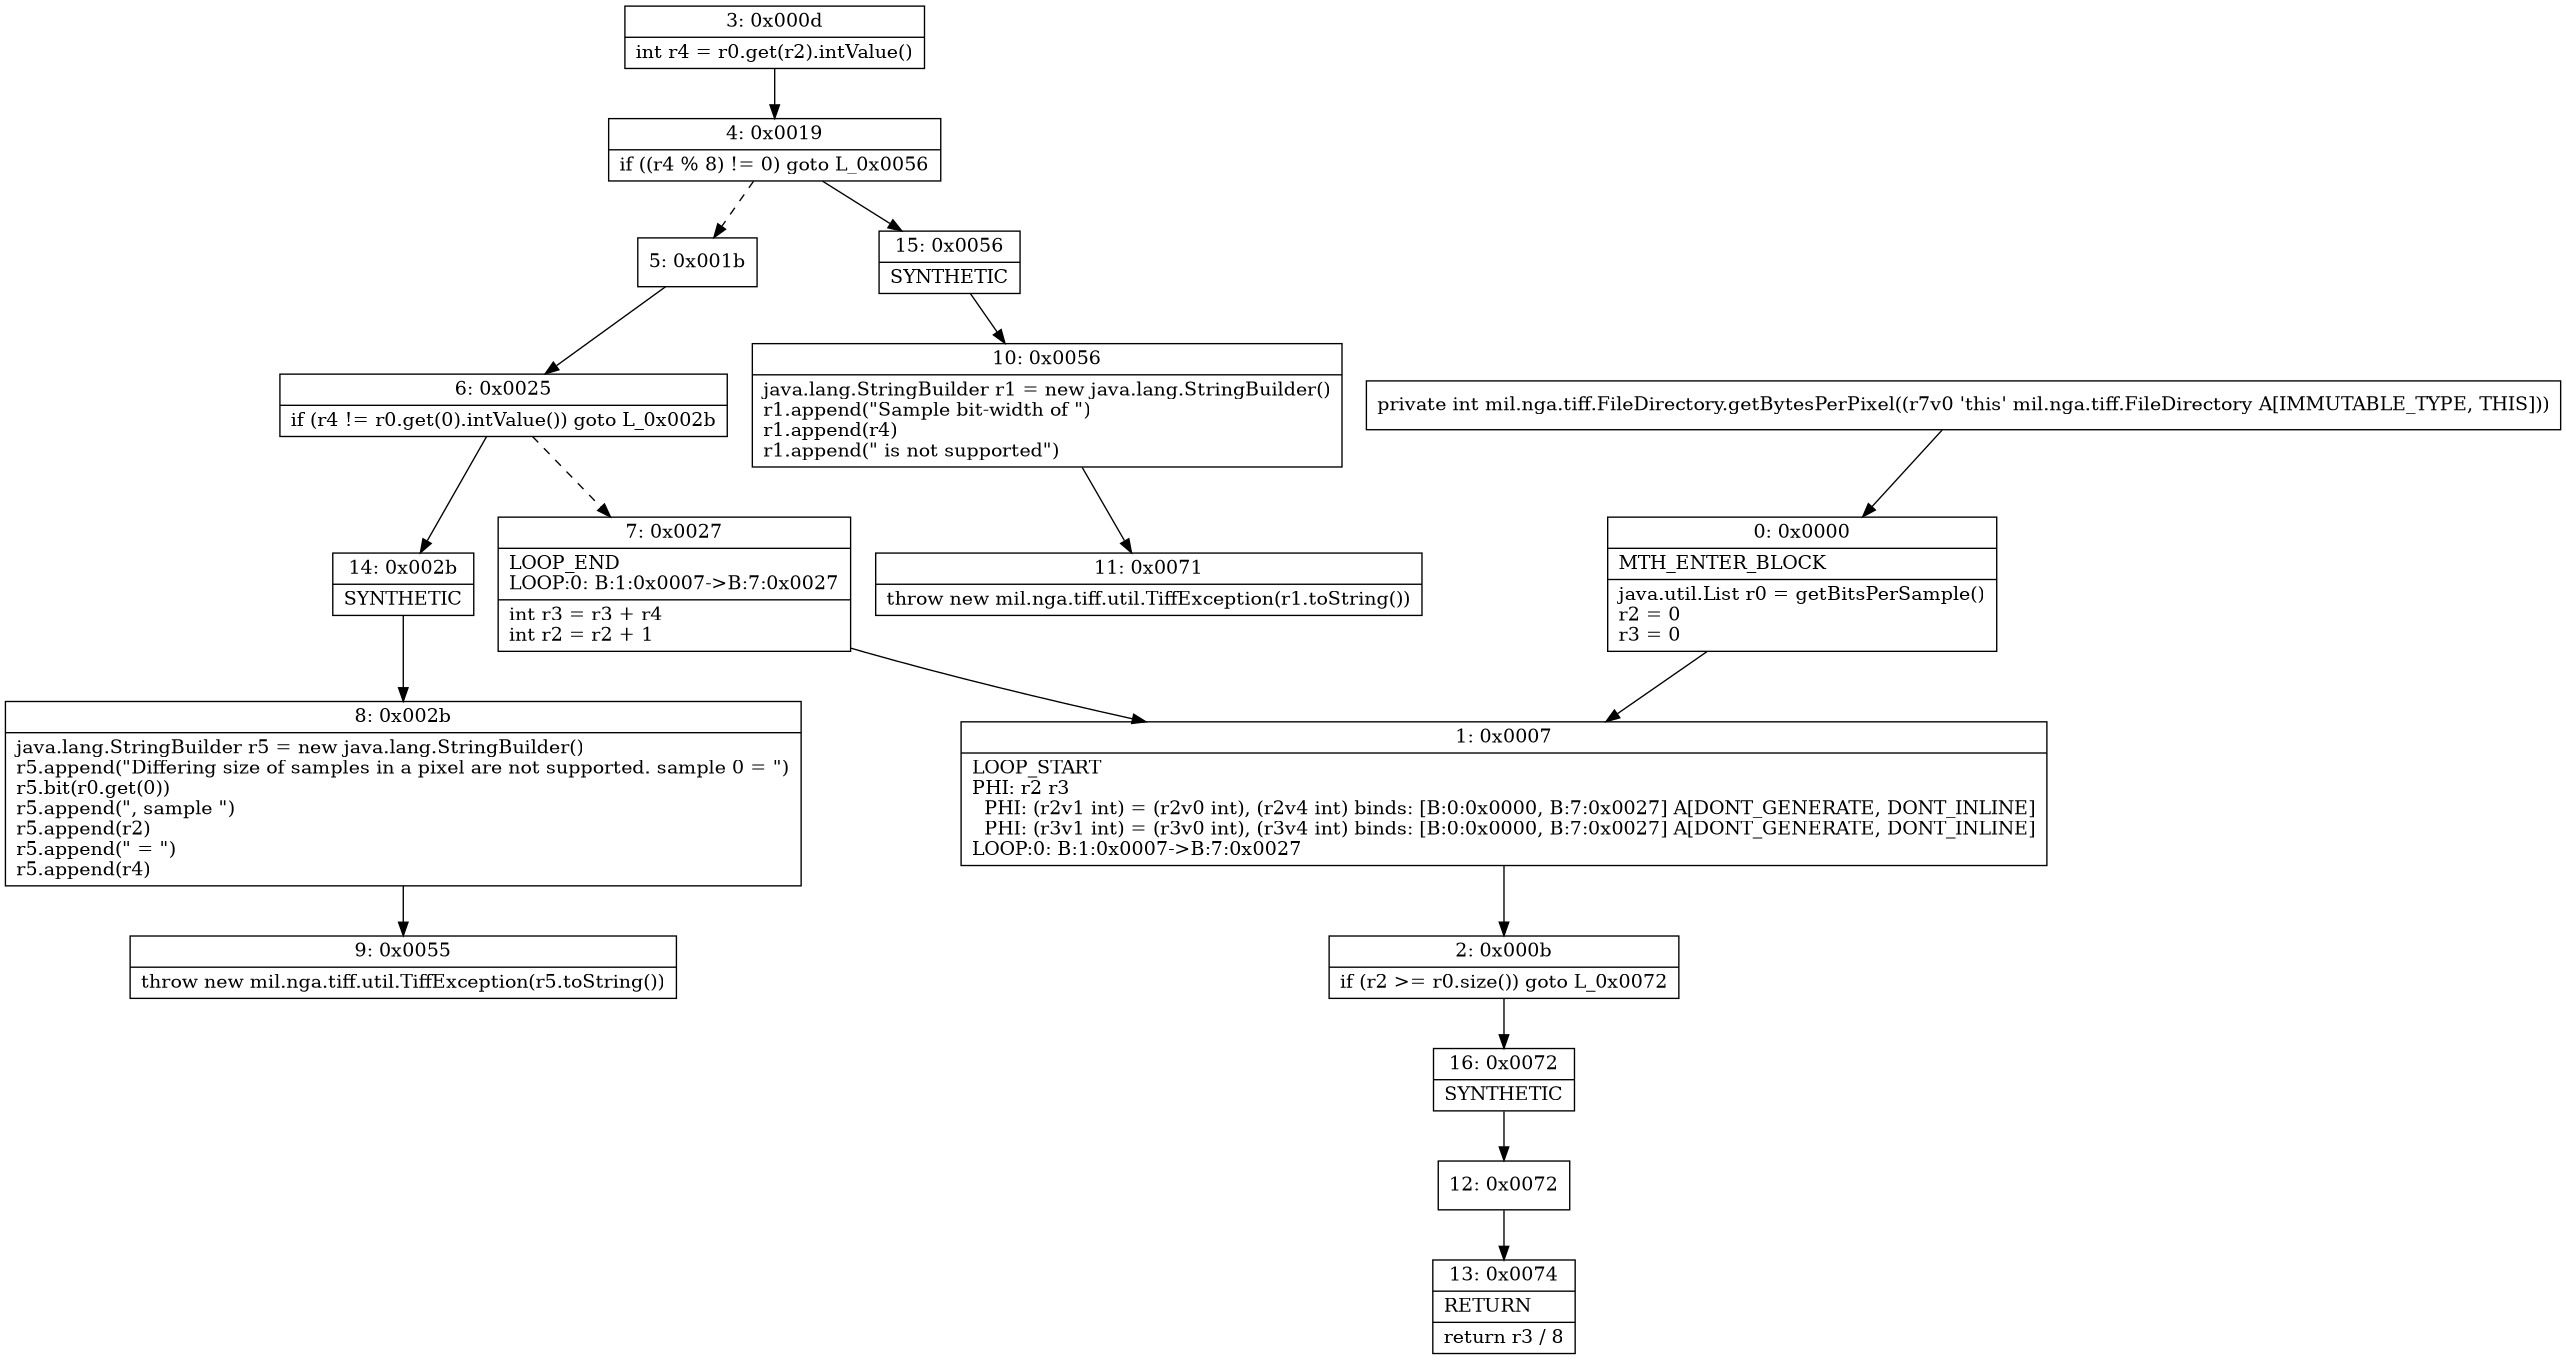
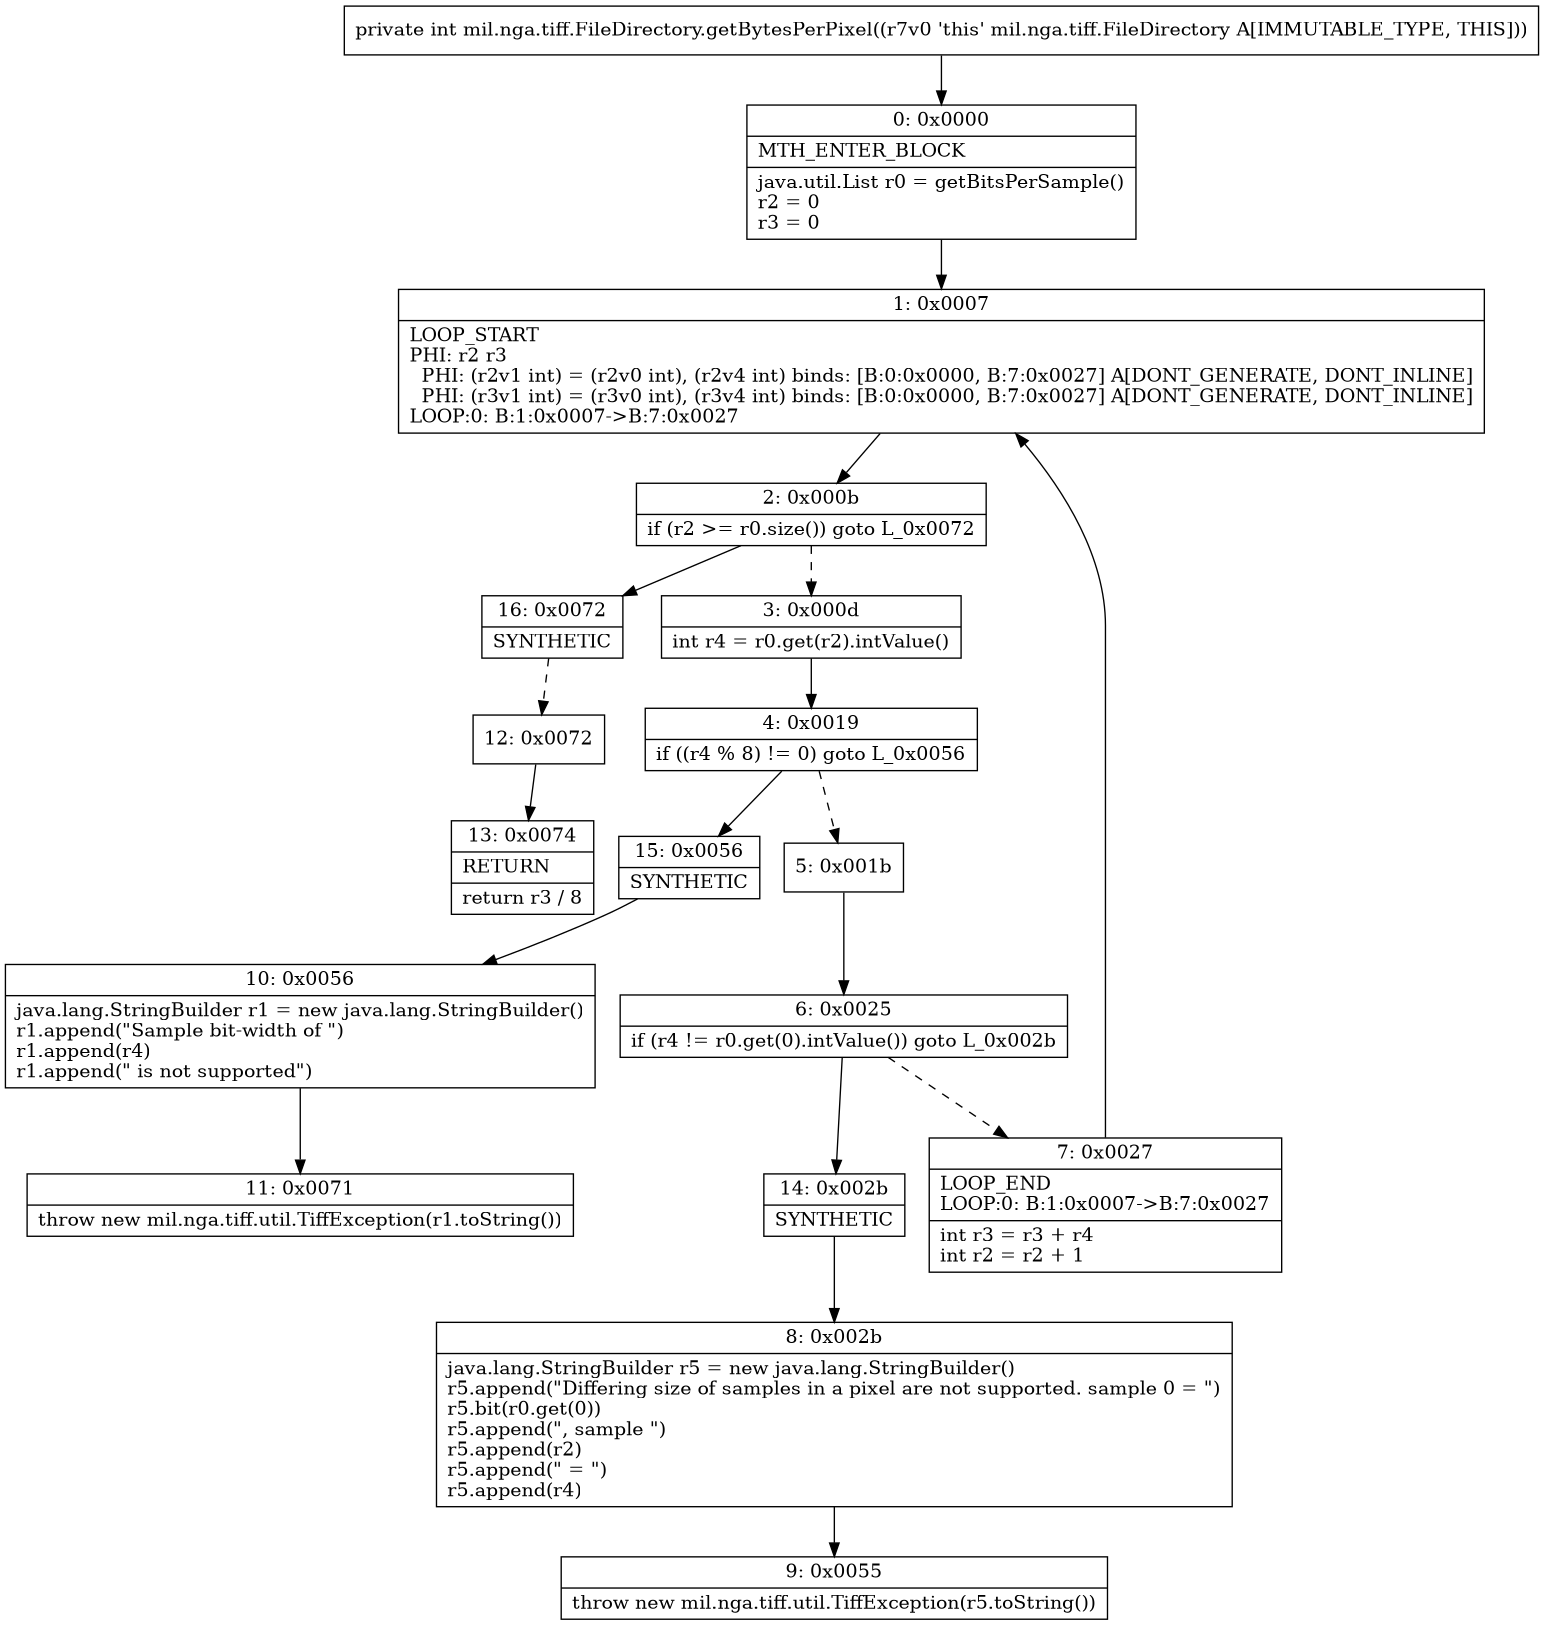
edge "2: 0x000b" -> "3: 0x000d": added
edge "16: 0x0072" -> "12: 0x0072": style solid -> dashed
